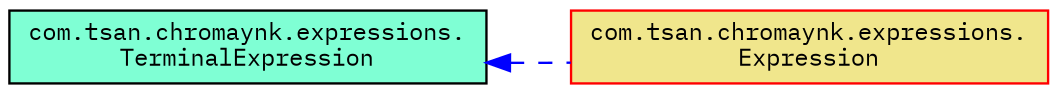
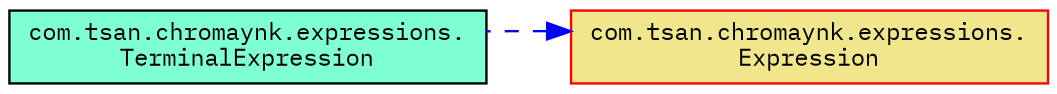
edge "com.tsan.chromaynk.expressions. Expression" -> "com.tsan.chromaynk.expressions. TerminalExpression": reversed
